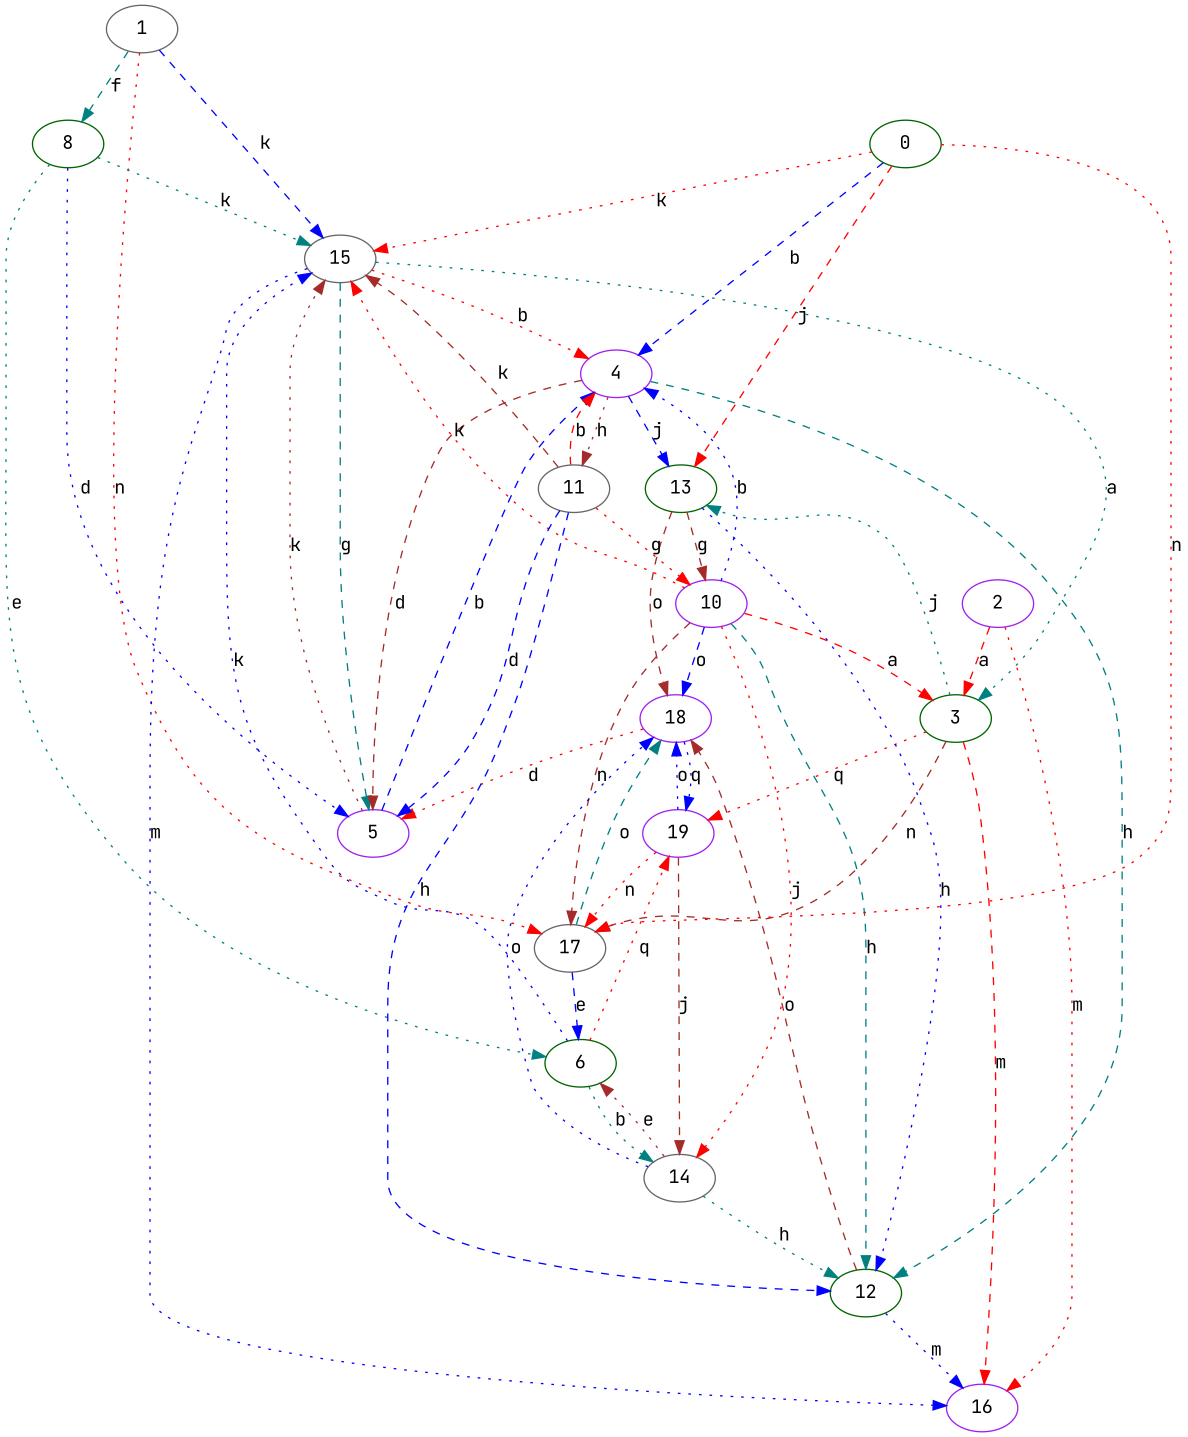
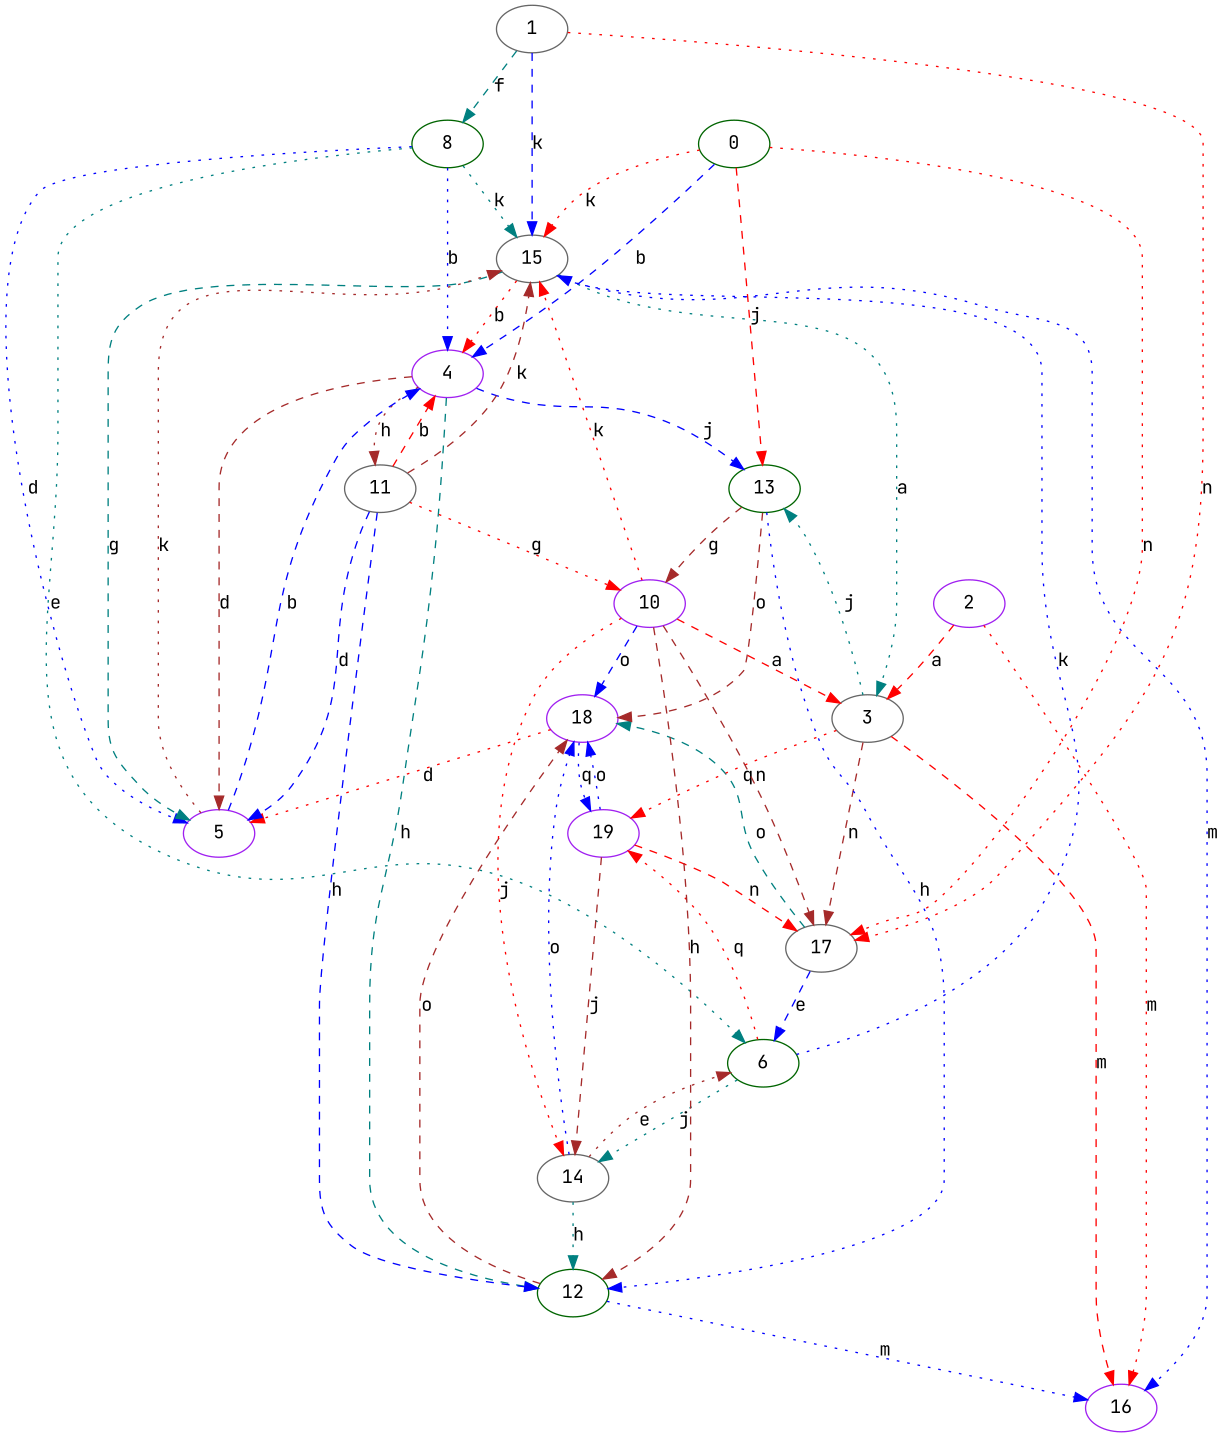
edge "10" -> "4": now "8" -> "4"
node "3": color darkgreen -> gray40
edge "19" -> "17": style dotted -> dashed
edge "10" -> "12": color teal -> brown
edge "6" -> "14": label "b" -> "j"
